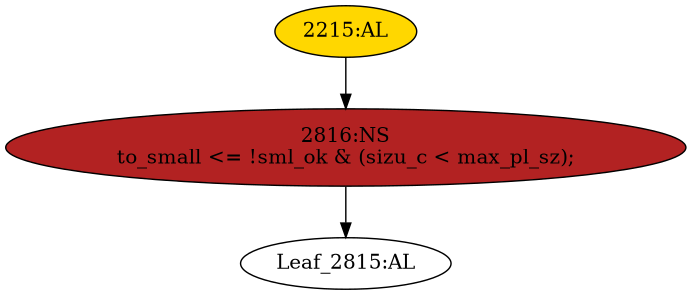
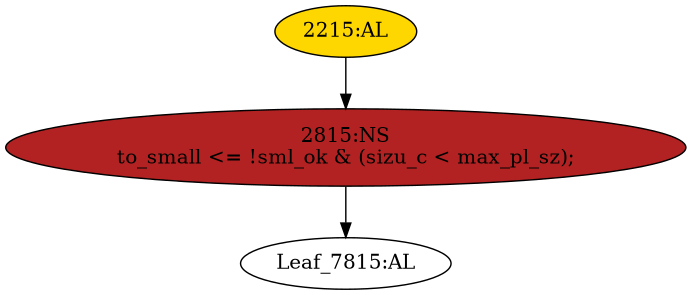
node "2816:NS to_small <= !sml_ok & (sizu_c < max_pl_sz);": label "2816:NS to_small <= !sml_ok & (sizu_c < max_pl_sz);" -> "2815:NS to_small <= !sml_ok & (sizu_c < max_pl_sz);"
node "Leaf_2815:AL": label "Leaf_2815:AL" -> "Leaf_7815:AL"
